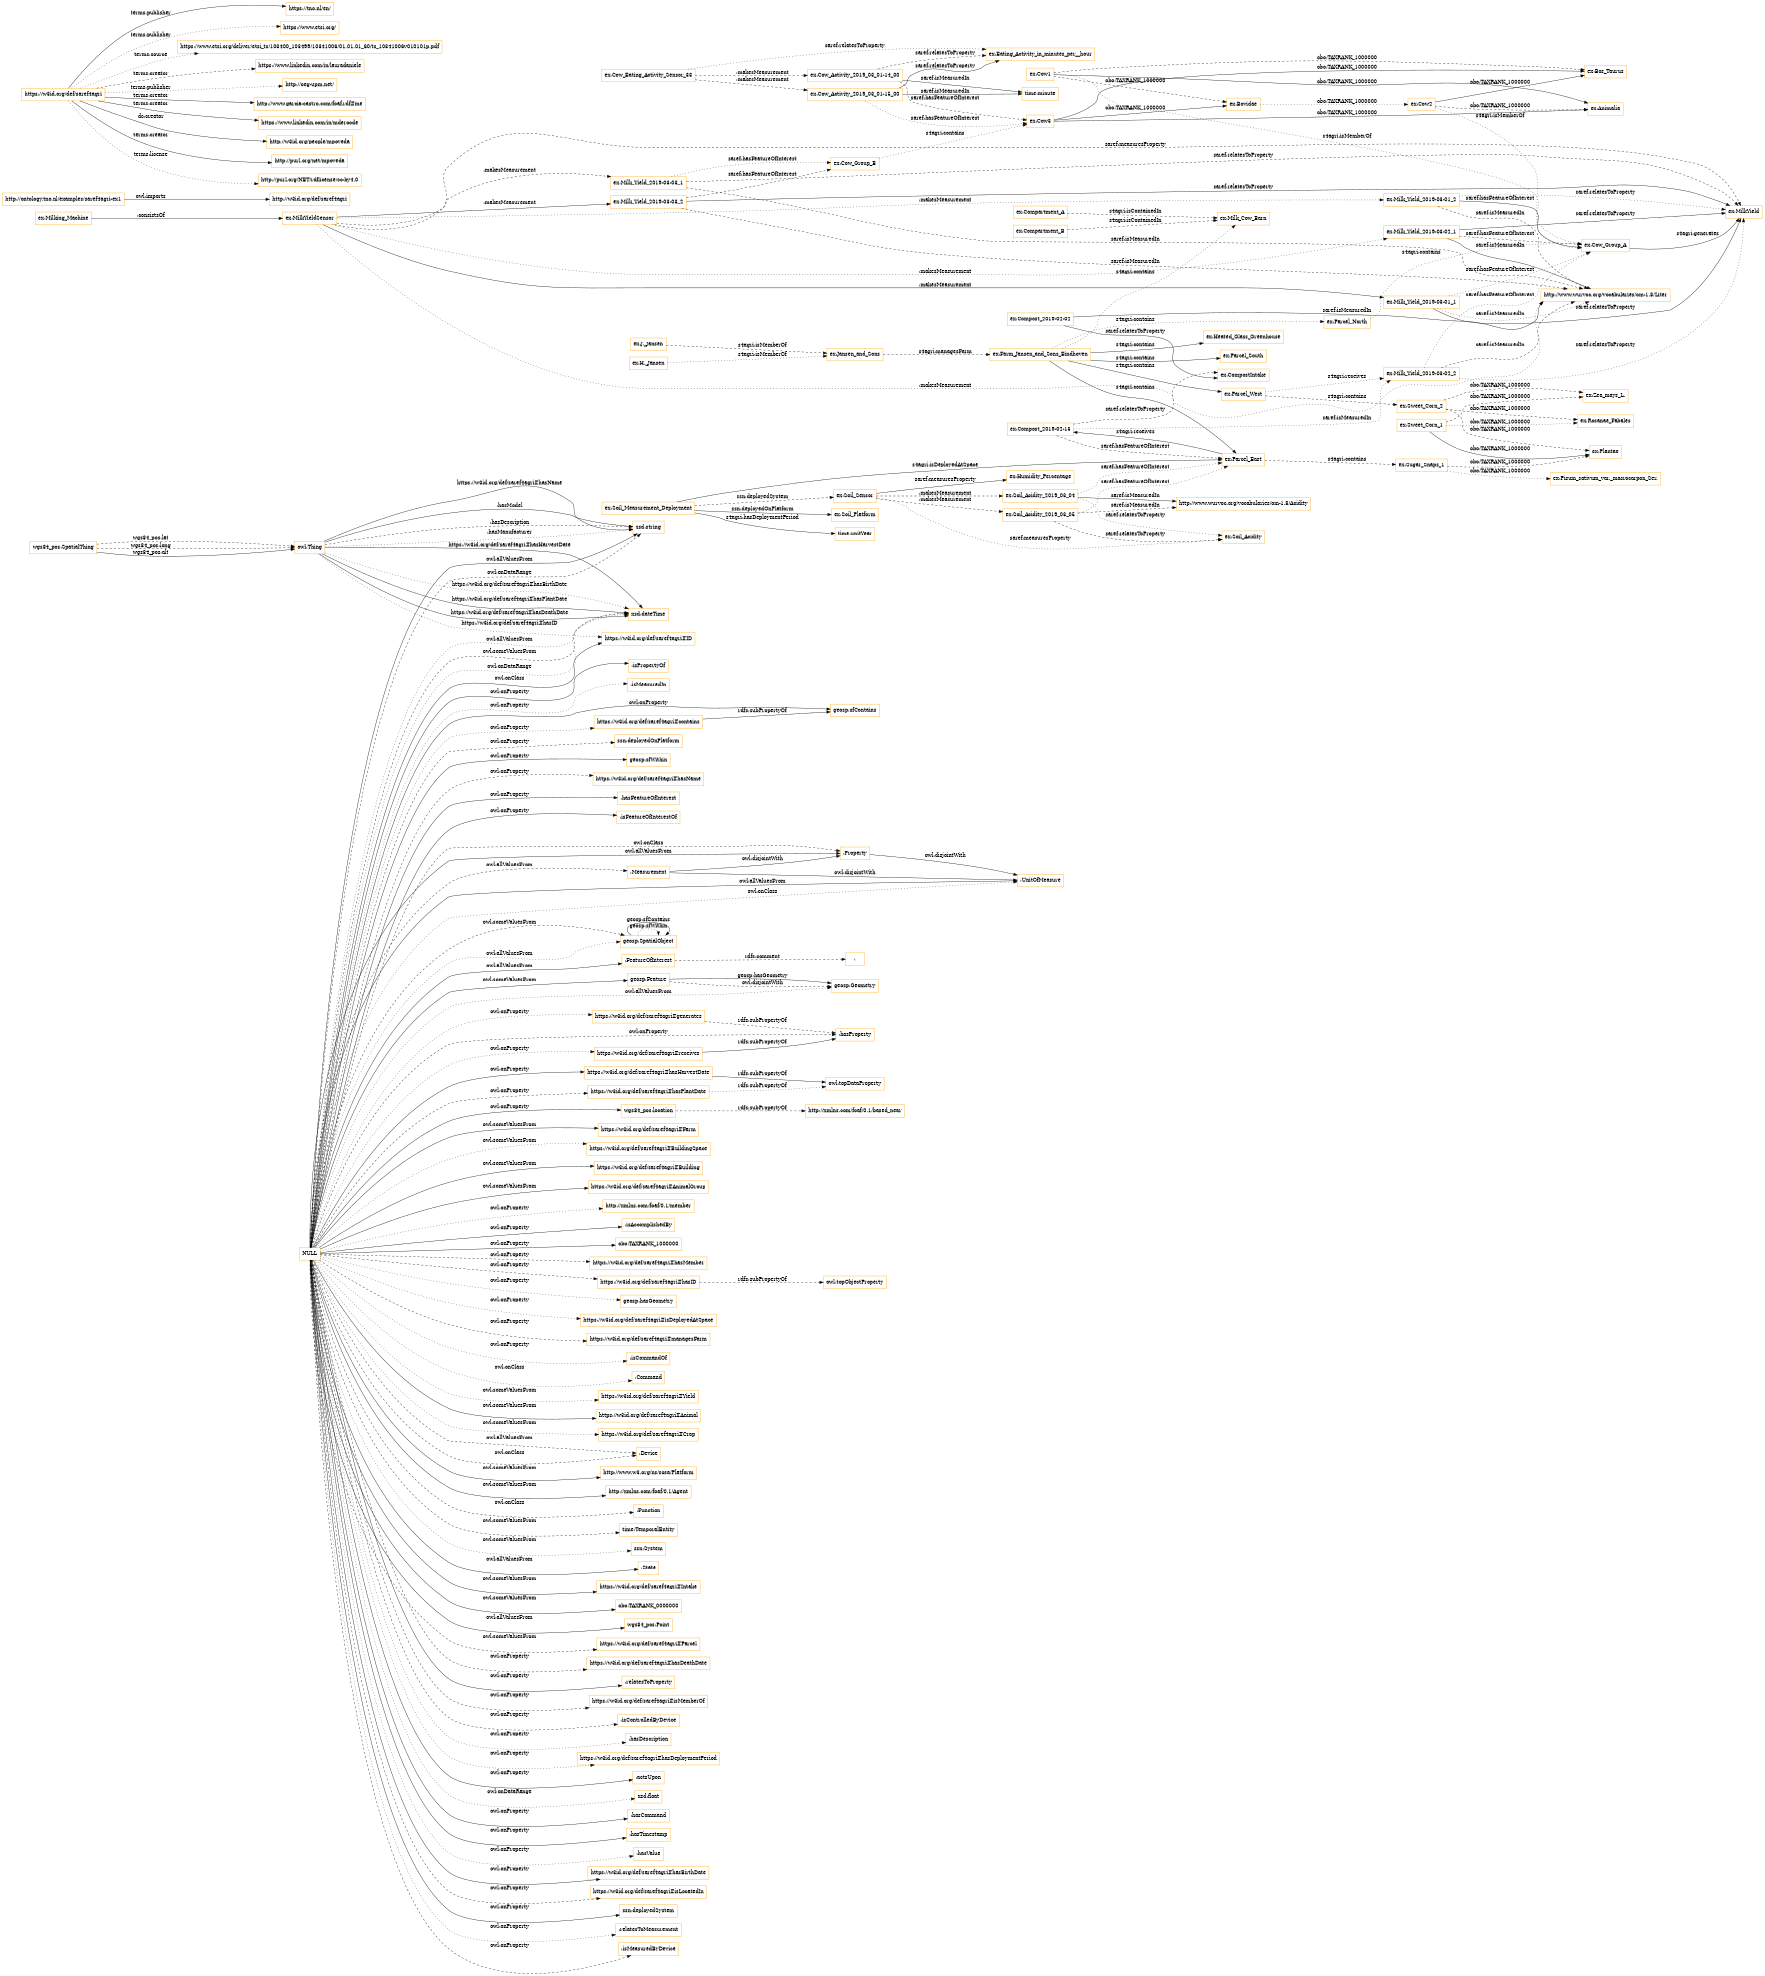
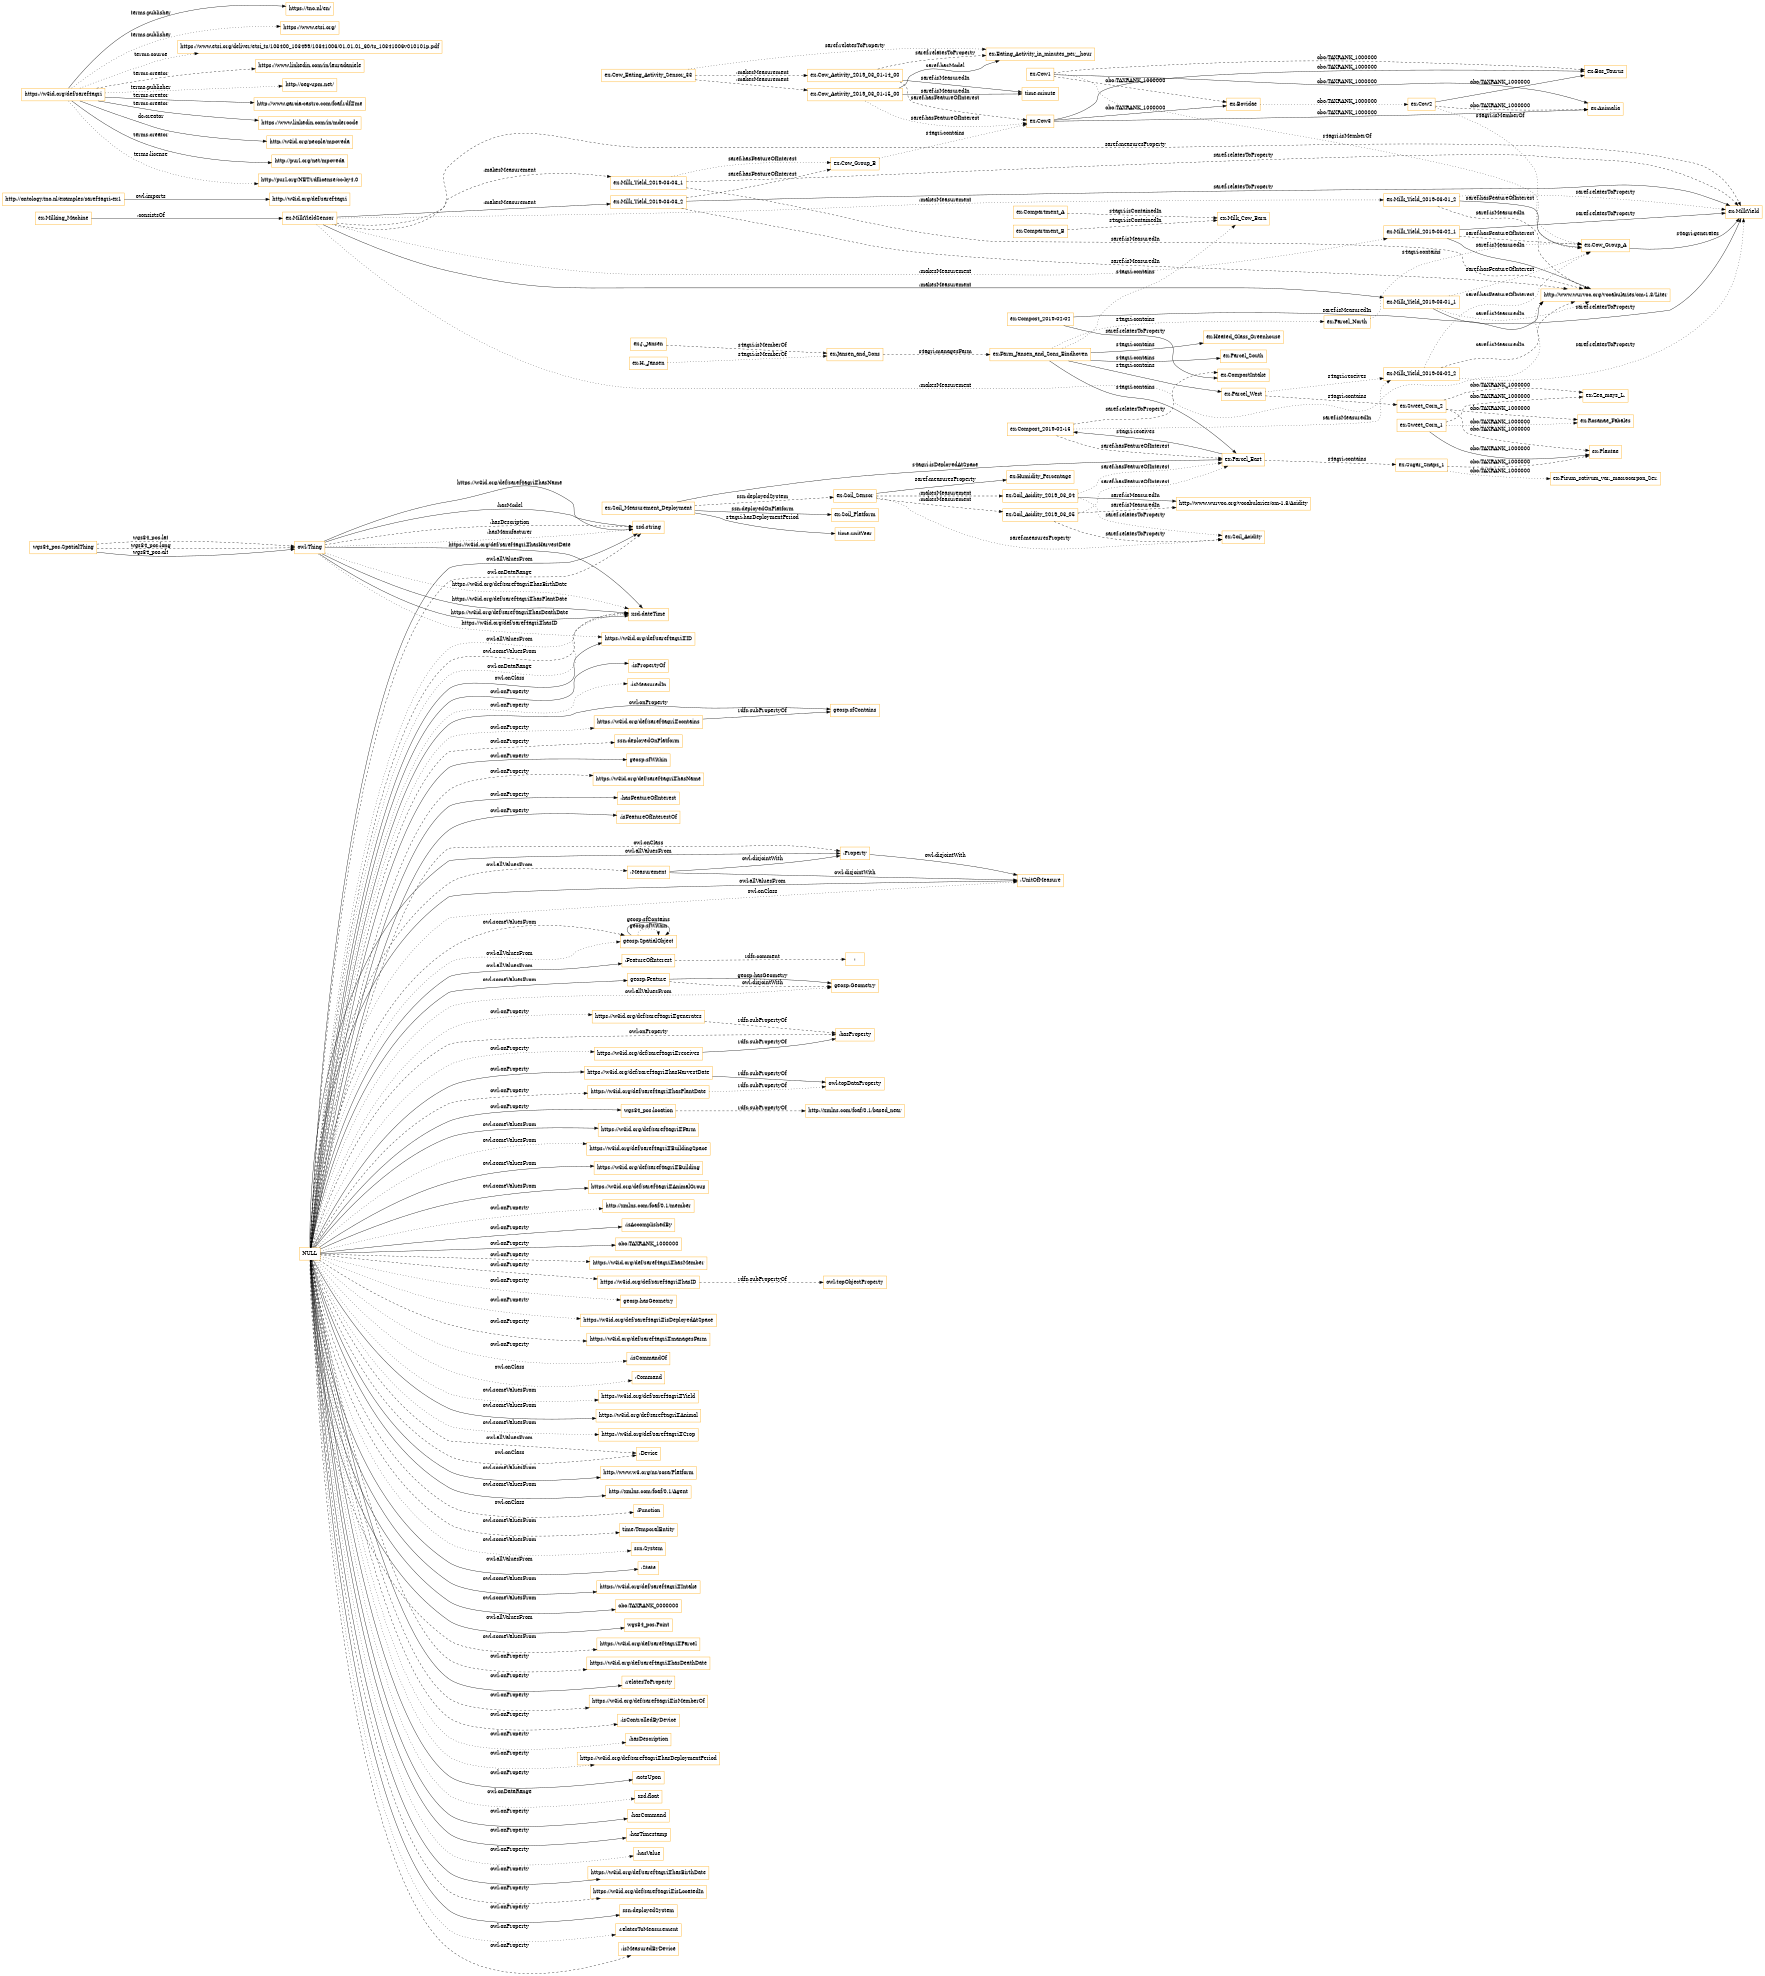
edge "ex:Cow_Activity_2019_03_01-15_00" -> "ex:Eating_Activity_in_minutes_per__hour": label "saref:relatesToProperty" -> "saref:hasModel"
